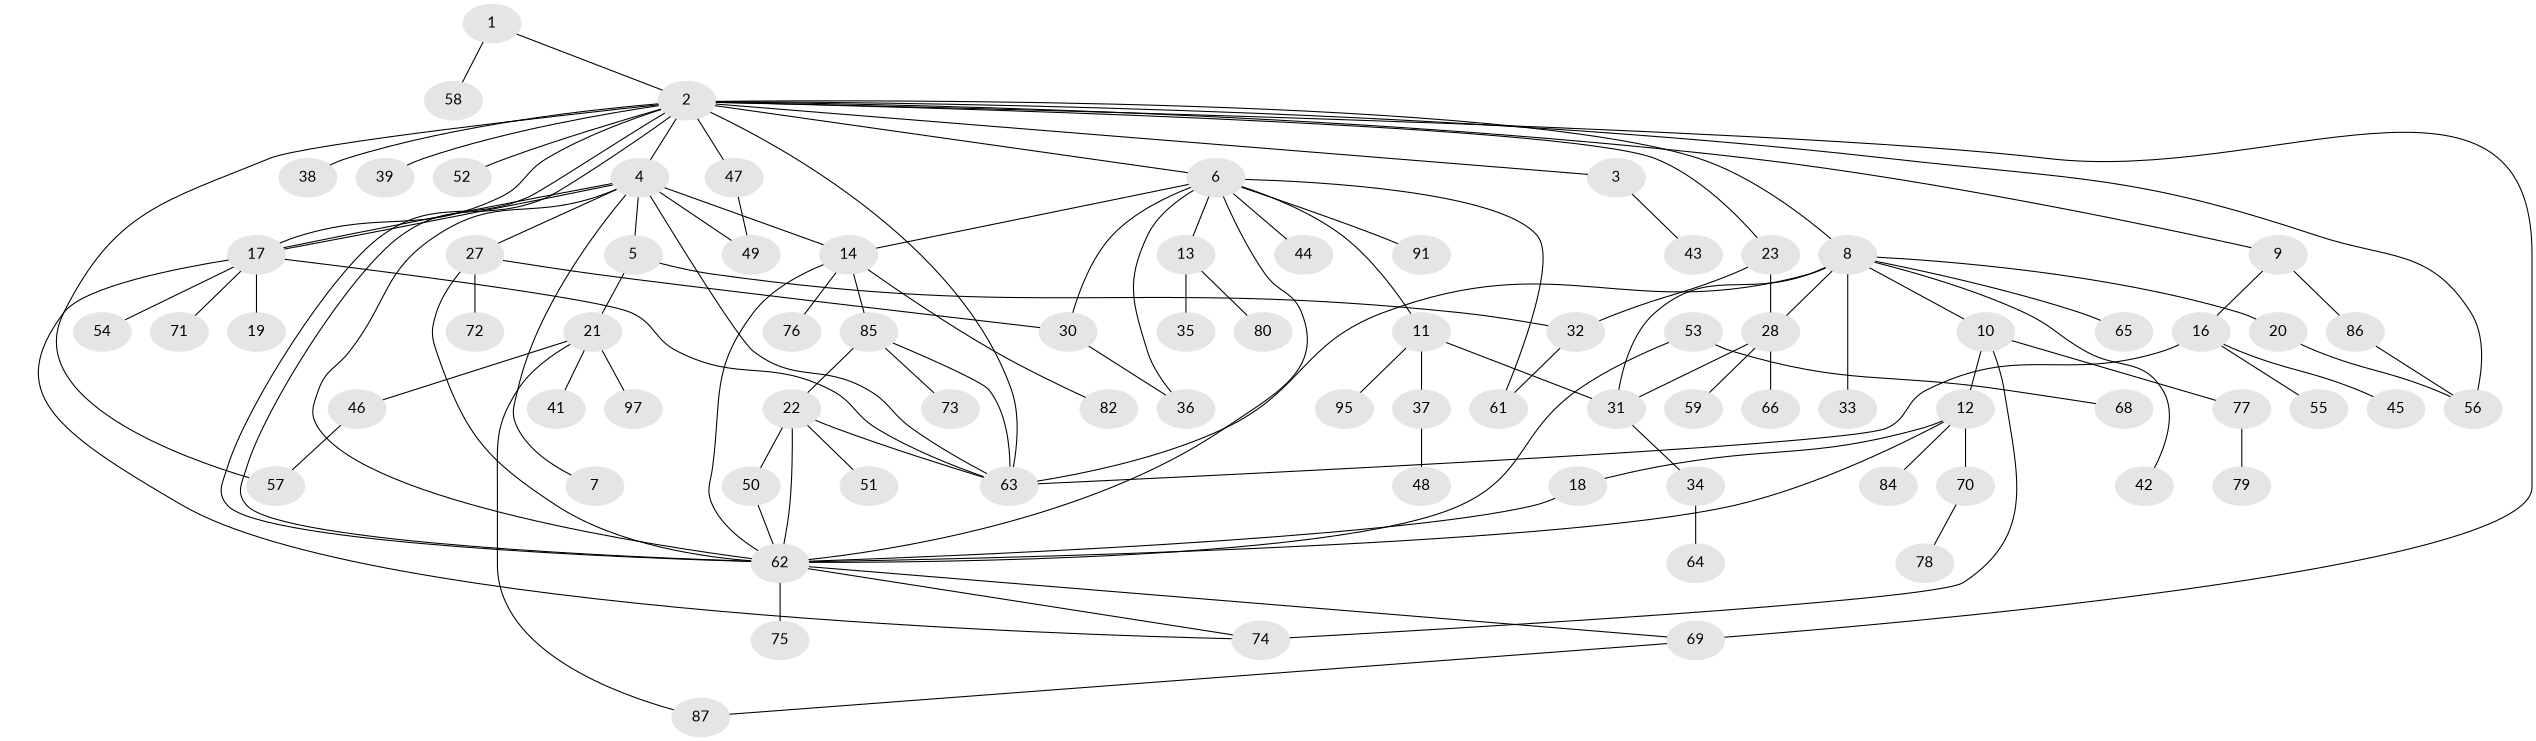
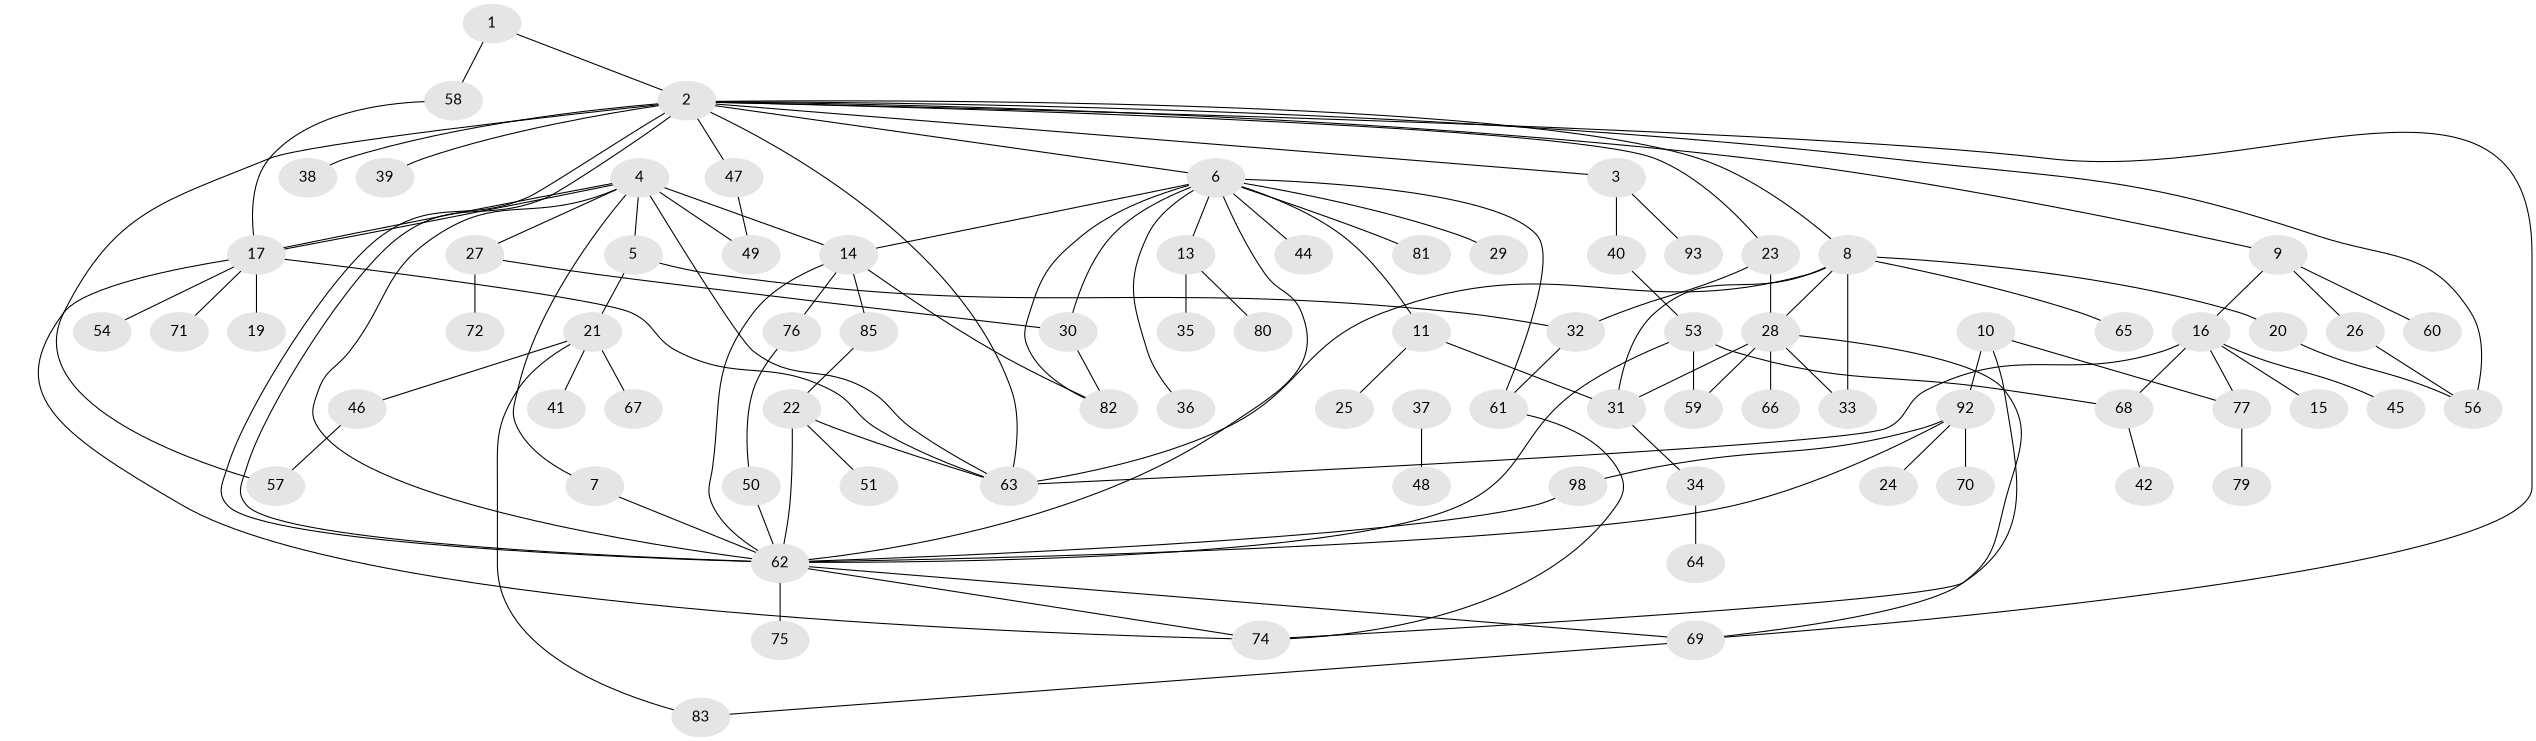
edge "2" -- "4": removed
node "52": removed
edge "2" -- "17": now "58" -- "17"
node "91": label "91" -> "81"
node "29": added
node "40": added
node "43": label "43" -> "93"
edge "6" -- "82": added
edge "8" -- "10": removed
node "86": label "86" -> "26"
node "60": added
edge "8" -- "42": now "68" -- "42"
edge "53" -- "59": added
edge "16" -- "68": added
edge "30" -- "36": now "30" -- "82"
edge "11" -- "37": removed
edge "16" -- "77": added
edge "28" -- "33": added
edge "85" -- "63": removed
node "97": label "97" -> "67"
node "73": removed
node "95": label "95" -> "25"
node "12": label "12" -> "92"
node "55": label "55" -> "15"
edge "22" -- "50": now "76" -- "50"
edge "27" -- "62": now "7" -- "62"
node "18": label "18" -> "98"
node "84": label "84" -> "24"
edge "28" -- "69": added
node "78": removed
edge "61" -- "74": added
node "87": label "87" -> "83"
